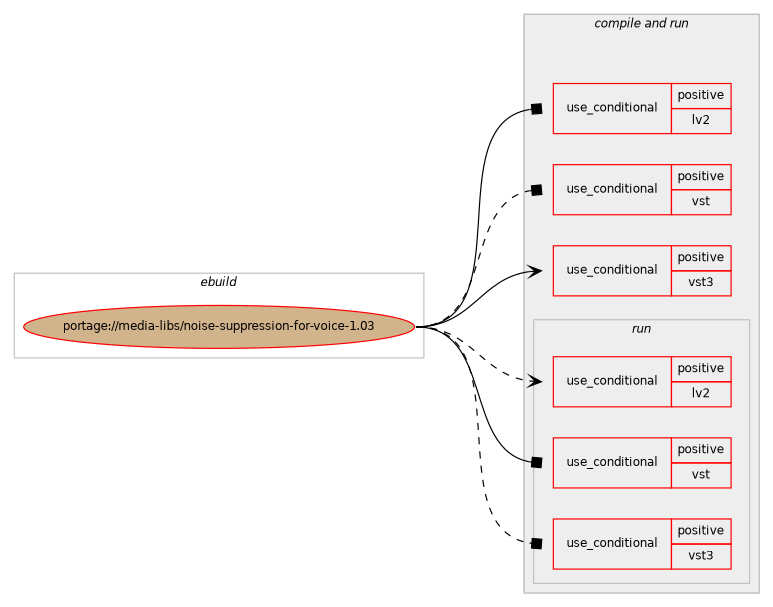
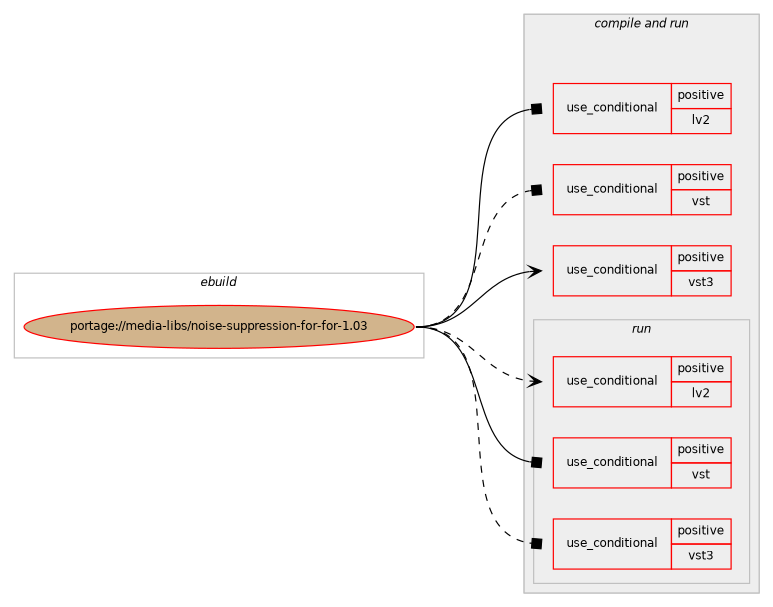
node "portage://media-libs/noise-suppression-for-voice-1.03": label "portage://media-libs/noise-suppression-for-voice-1.03" -> "portage://media-libs/noise-suppression-for-for-1.03"
